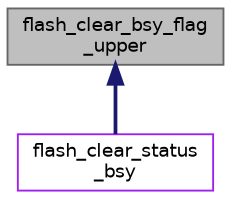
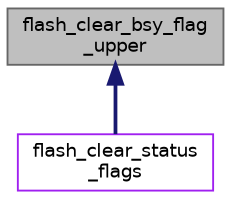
node "flash_clear_status _bsy": label "flash_clear_status _bsy" -> "flash_clear_status _flags"
